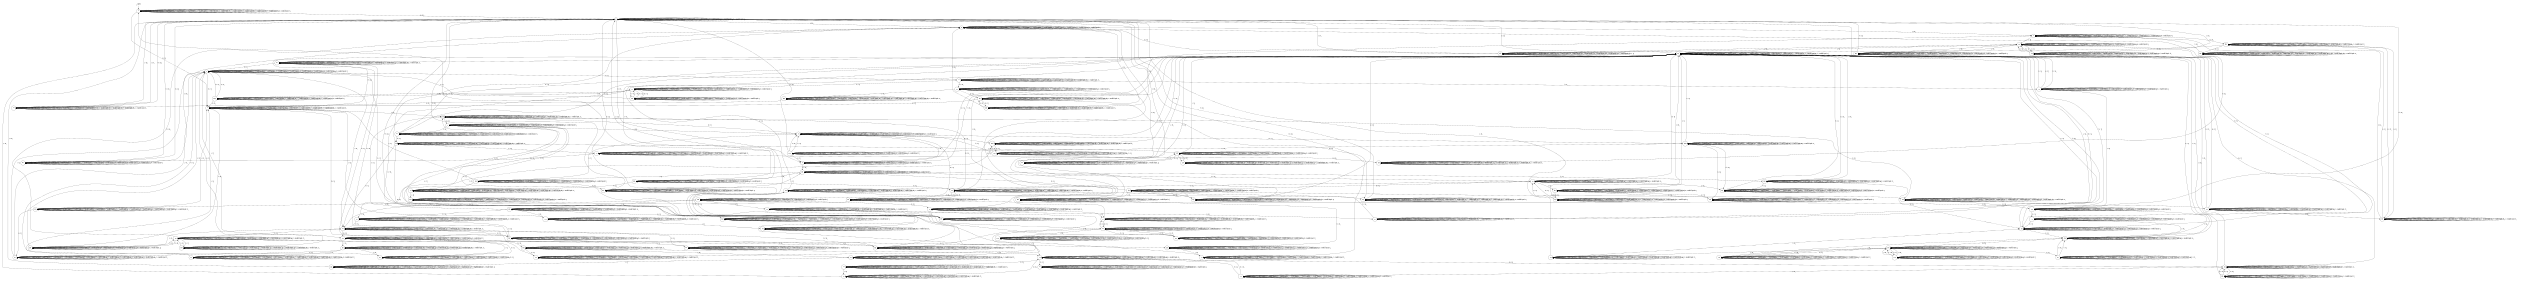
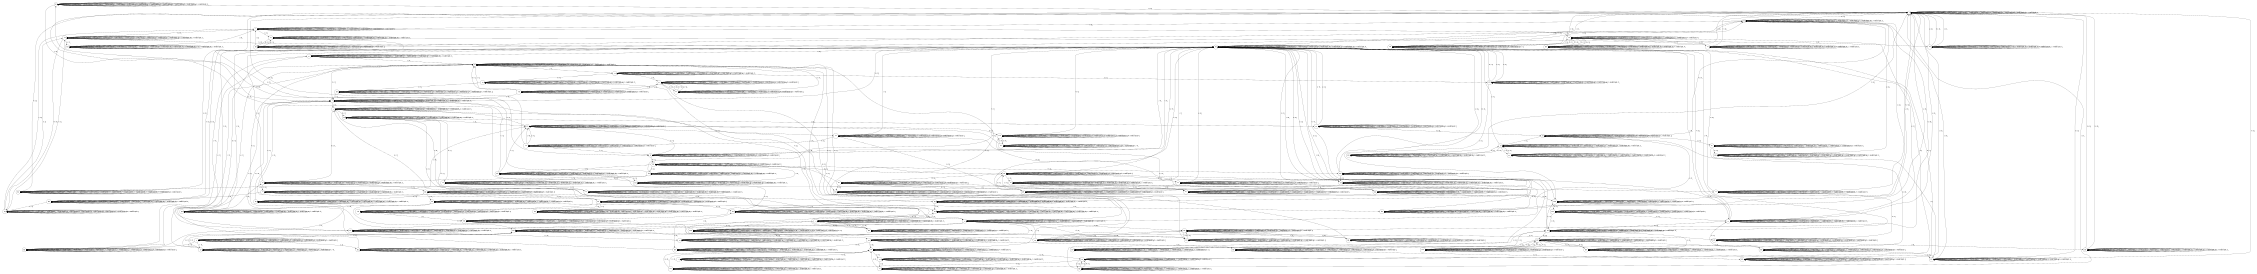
node "__start0": removed
edge "s98" -> "s1": now "s98" -> "s45"
edge "s88" -> "s65": now "s5" -> "s65"
